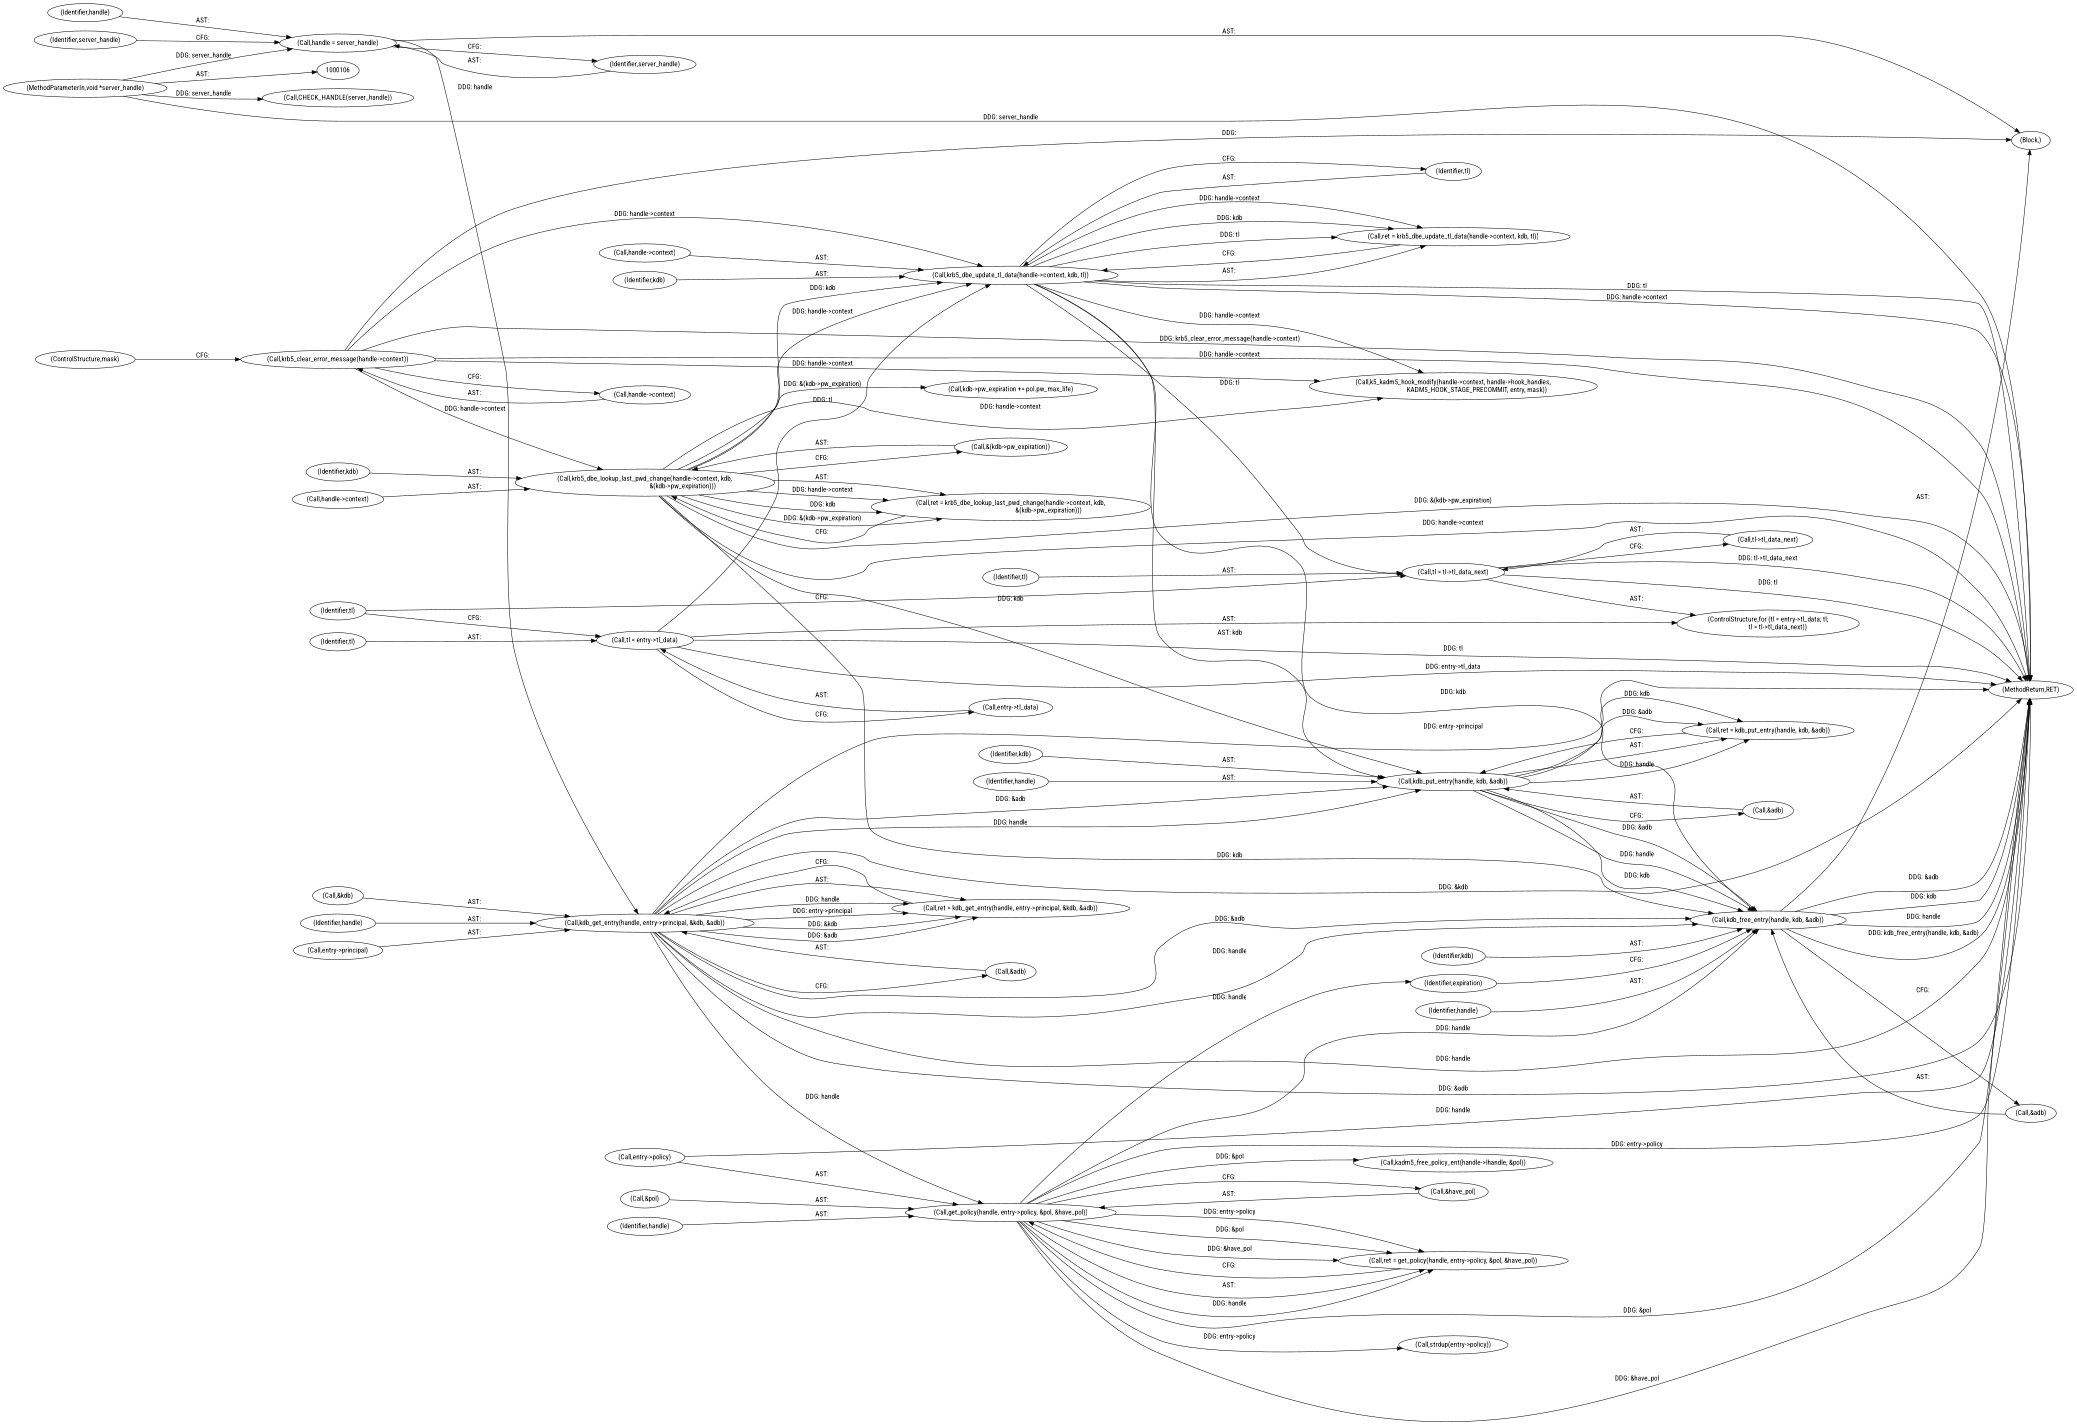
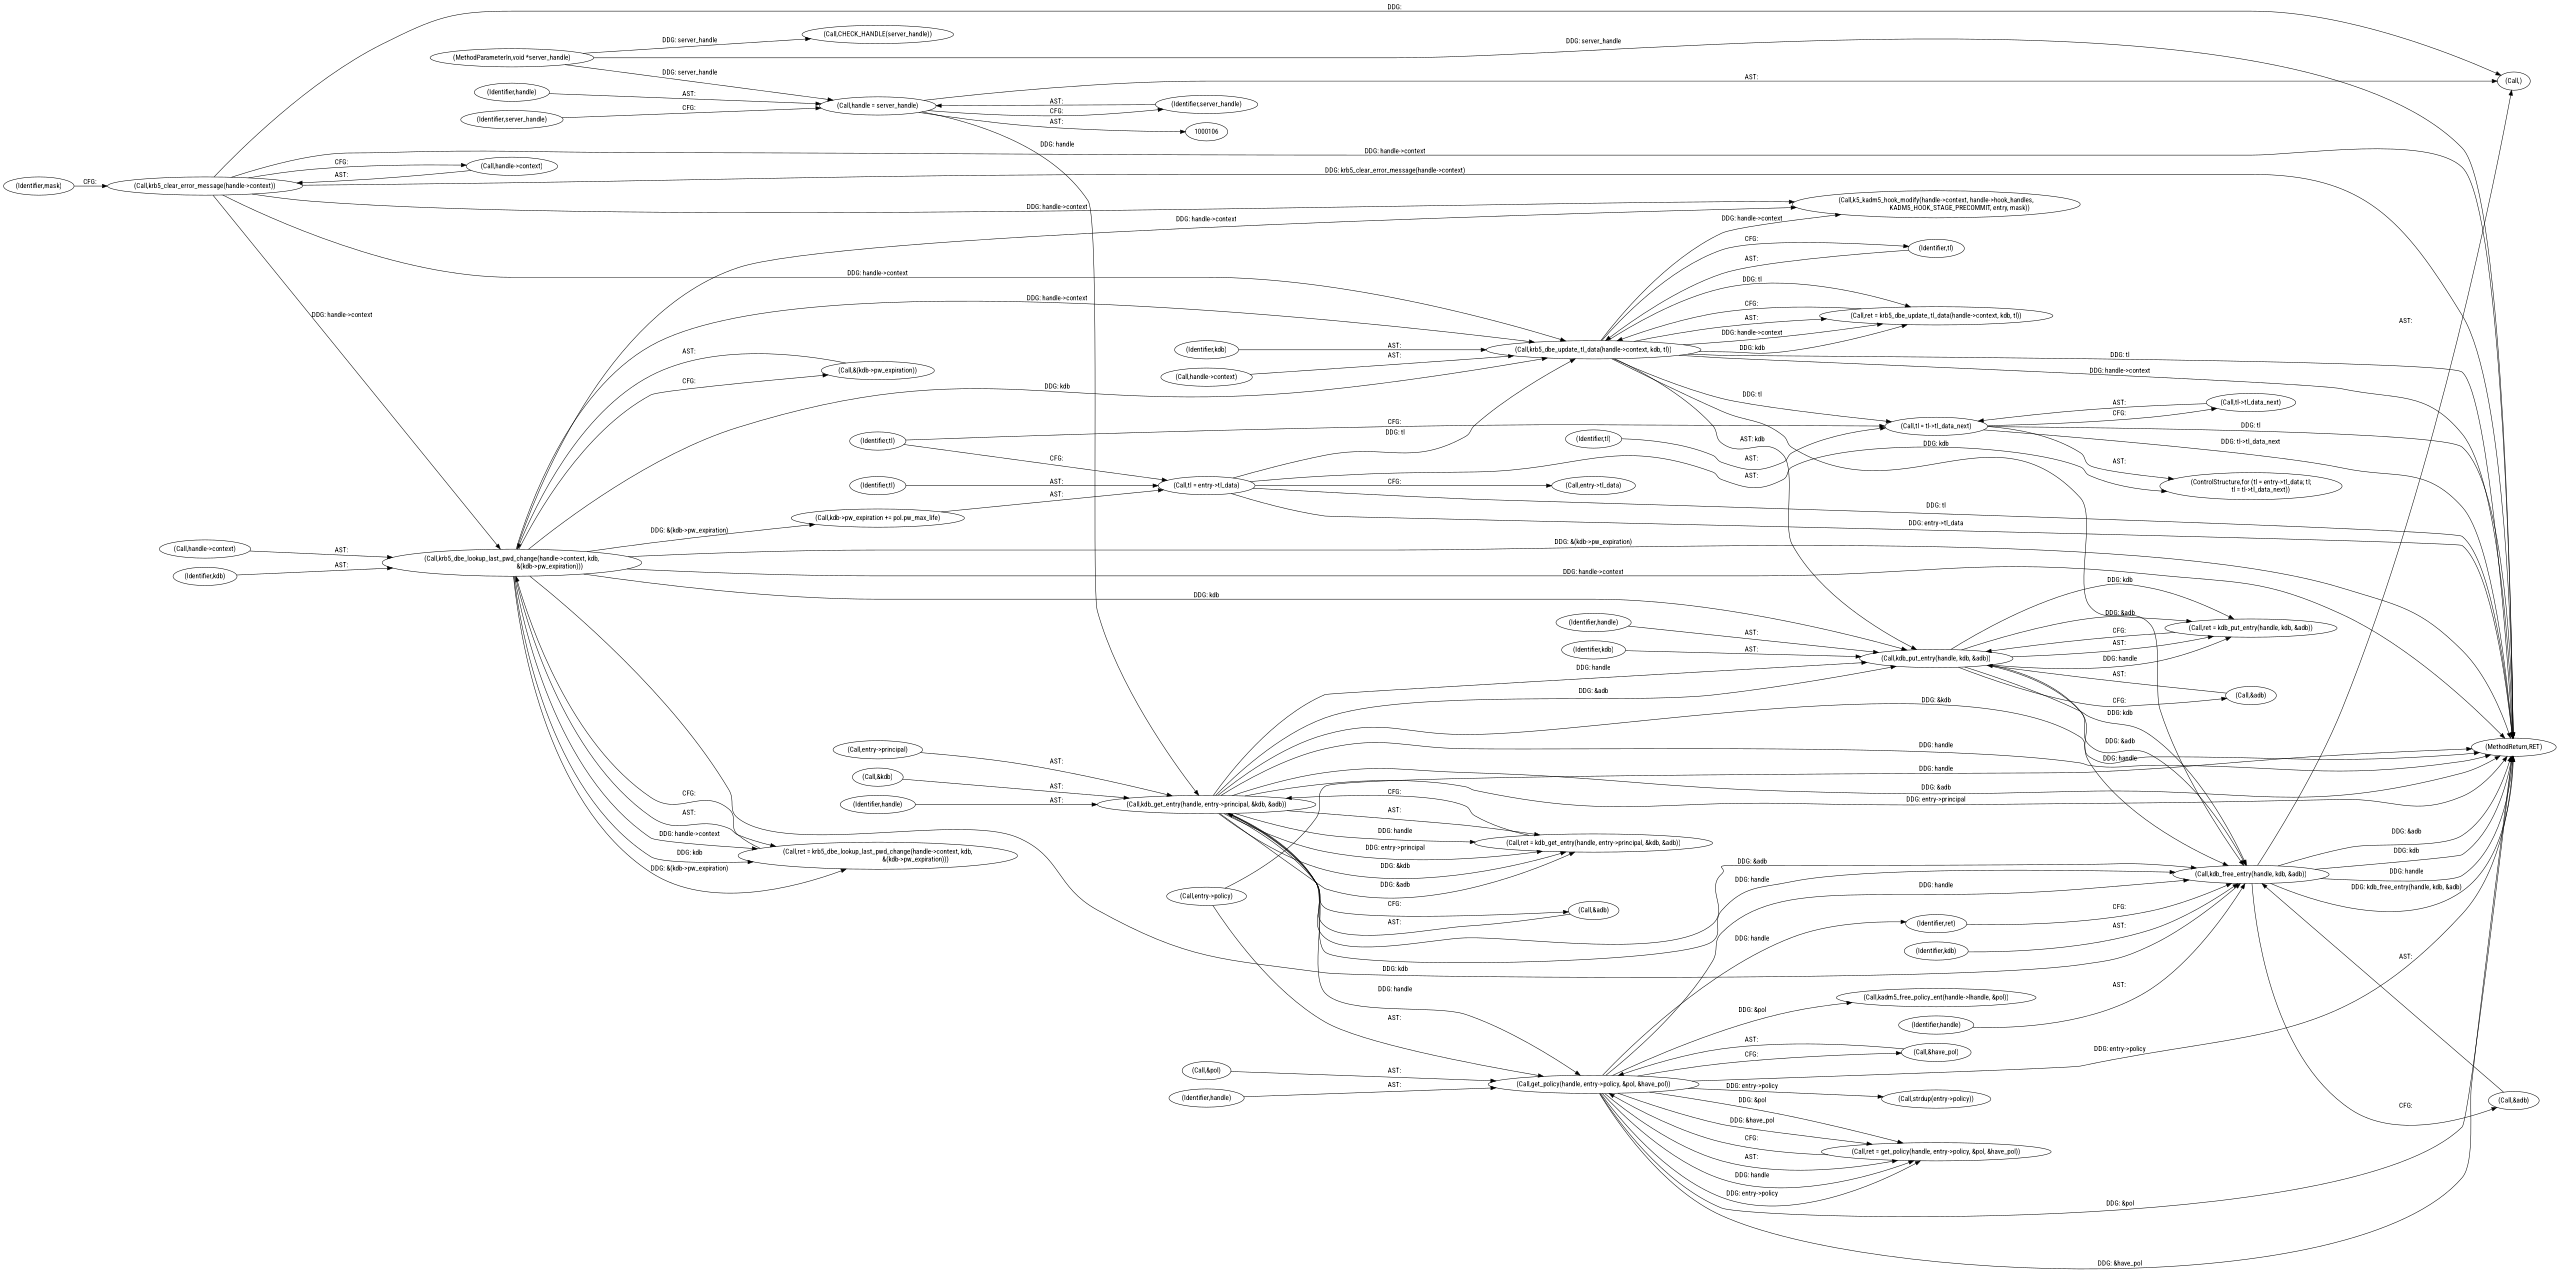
edge "(MethodParameterIn,void *server_handle)" -> "1000106": now "(Call,handle = server_handle)" -> "1000106"
node "(Block,)": label "(Block,)" -> "(Call,)"
node "(ControlStructure,mask)": label "(ControlStructure,mask)" -> "(Identifier,mask)"
edge "(Call,entry->tl_data)" -> "(Call,tl = entry->tl_data)": now "(Call,kdb->pw_expiration += pol.pw_max_life)" -> "(Call,tl = entry->tl_data)"
node "(Identifier,expiration)": label "(Identifier,expiration)" -> "(Identifier,ret)"
